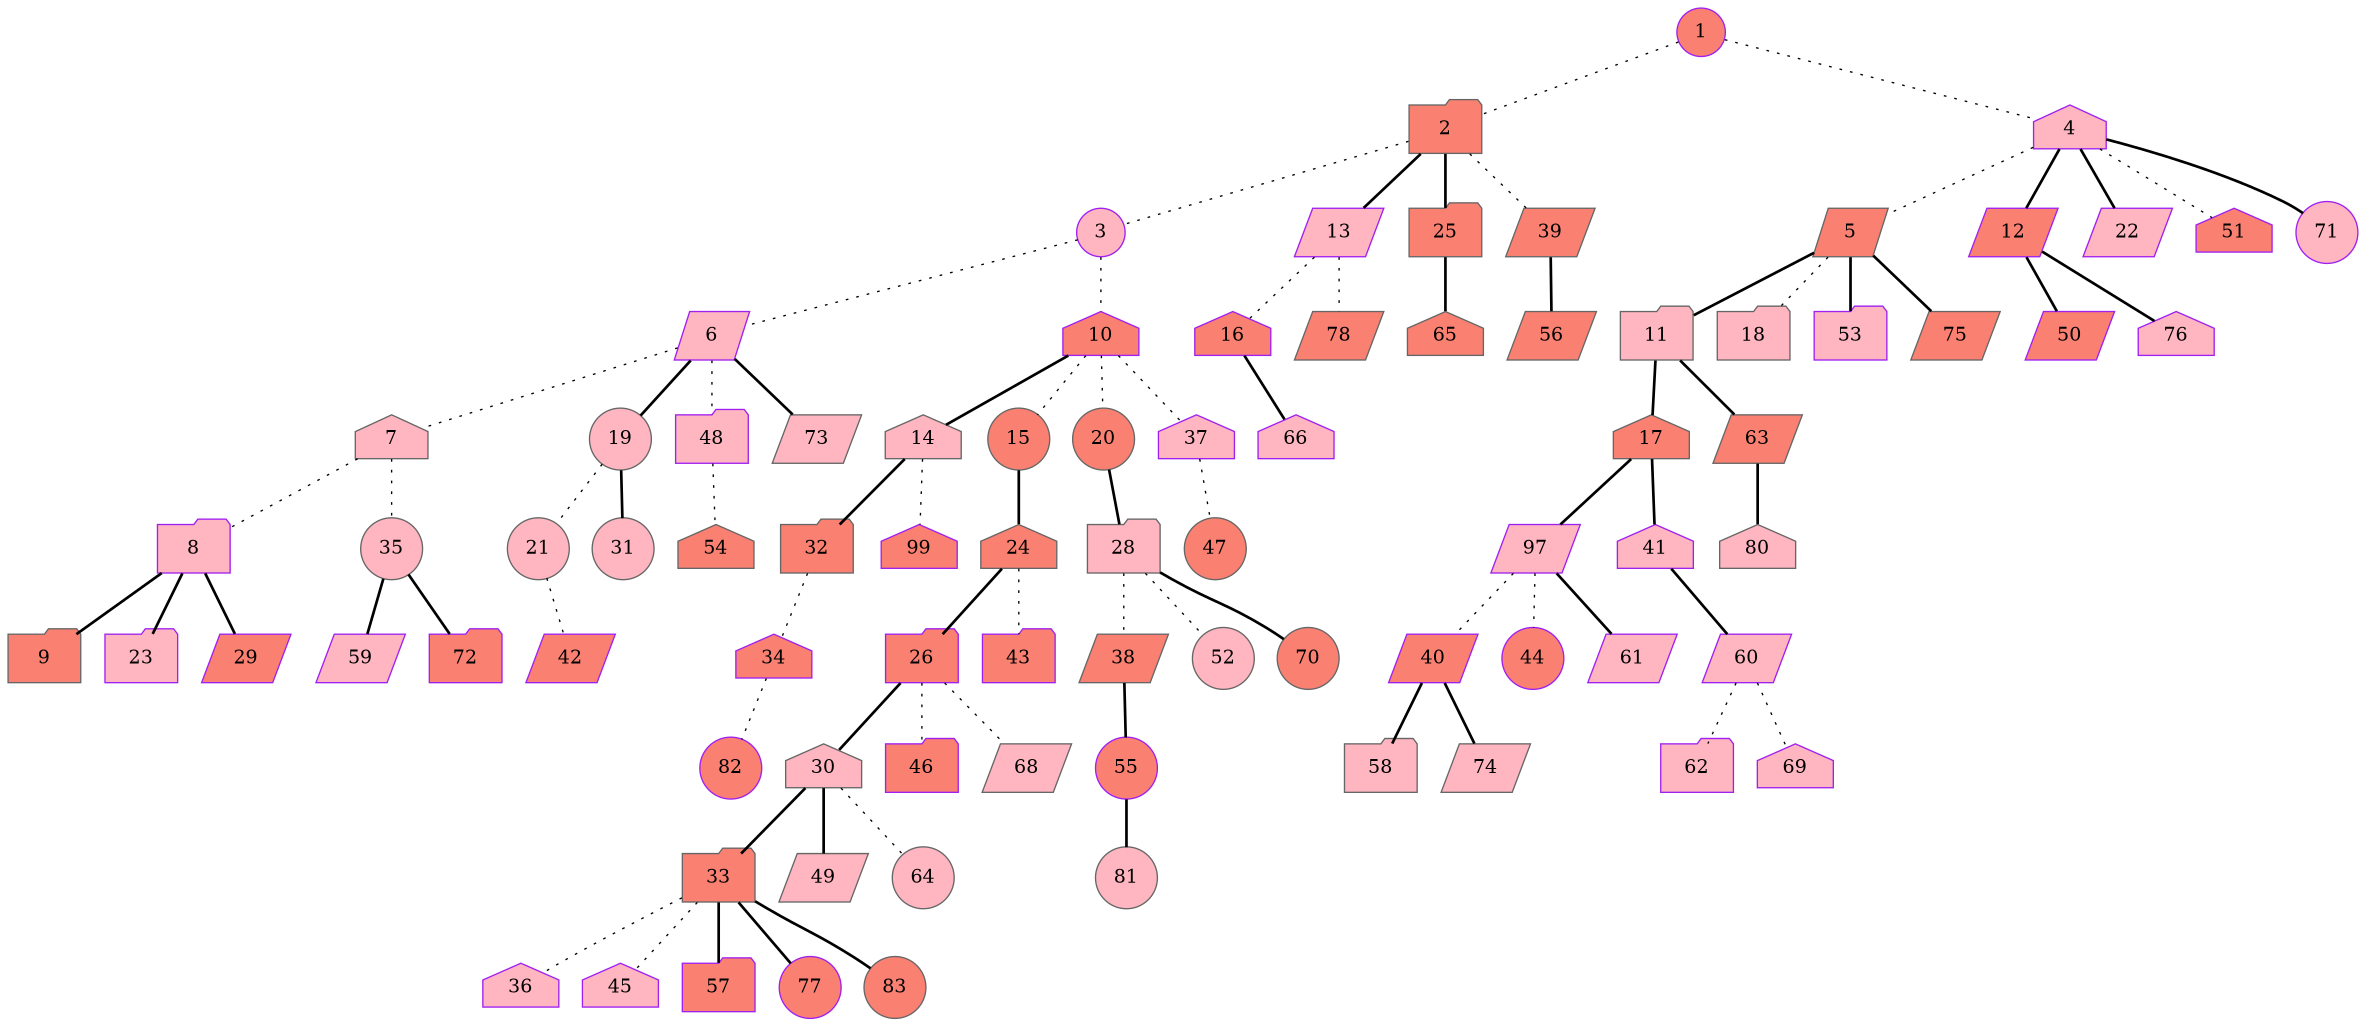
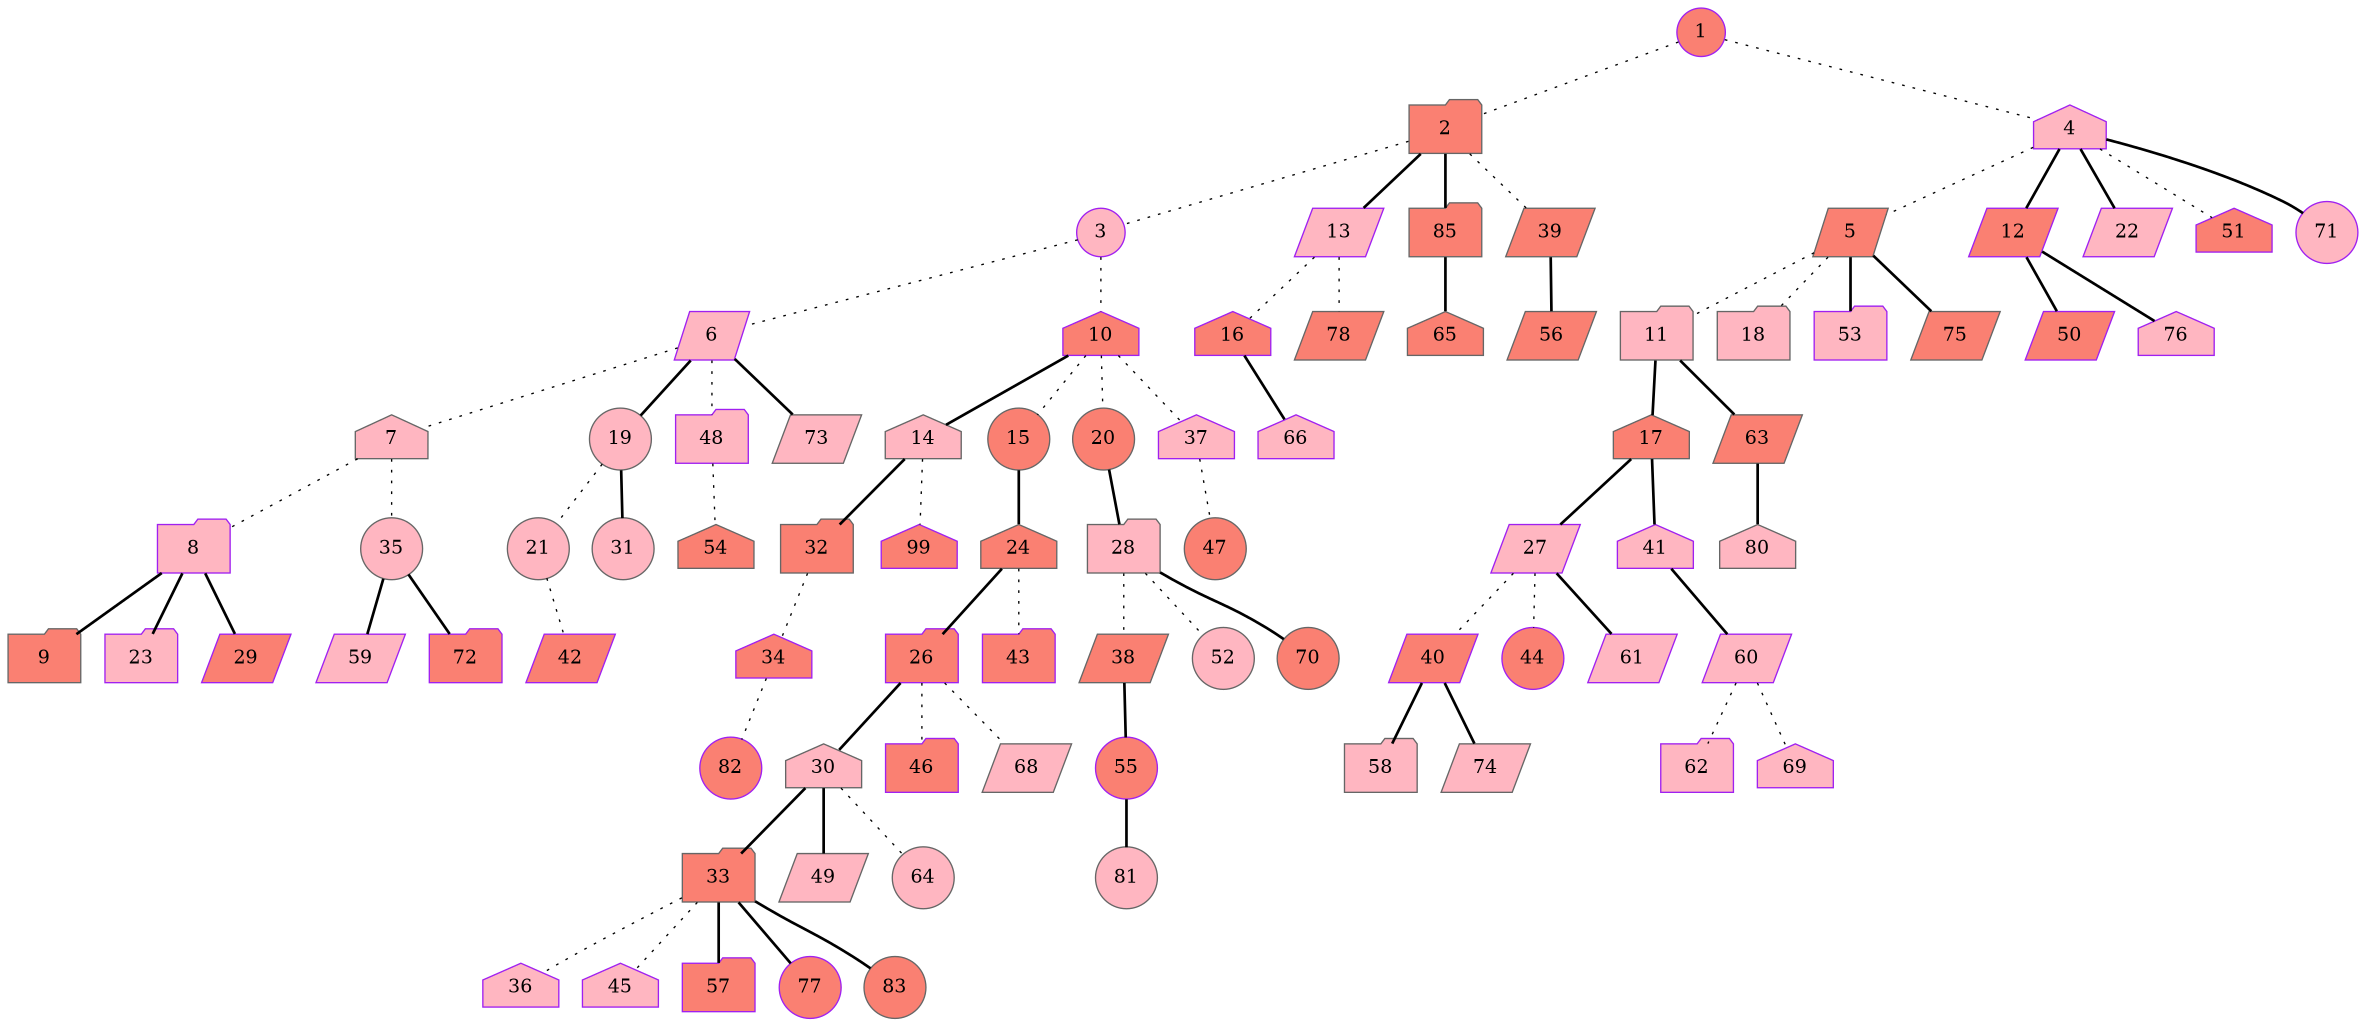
node "25": label "25" -> "85"
edge "5" -- "11": style bold -> dotted
node "97": label "97" -> "27"
